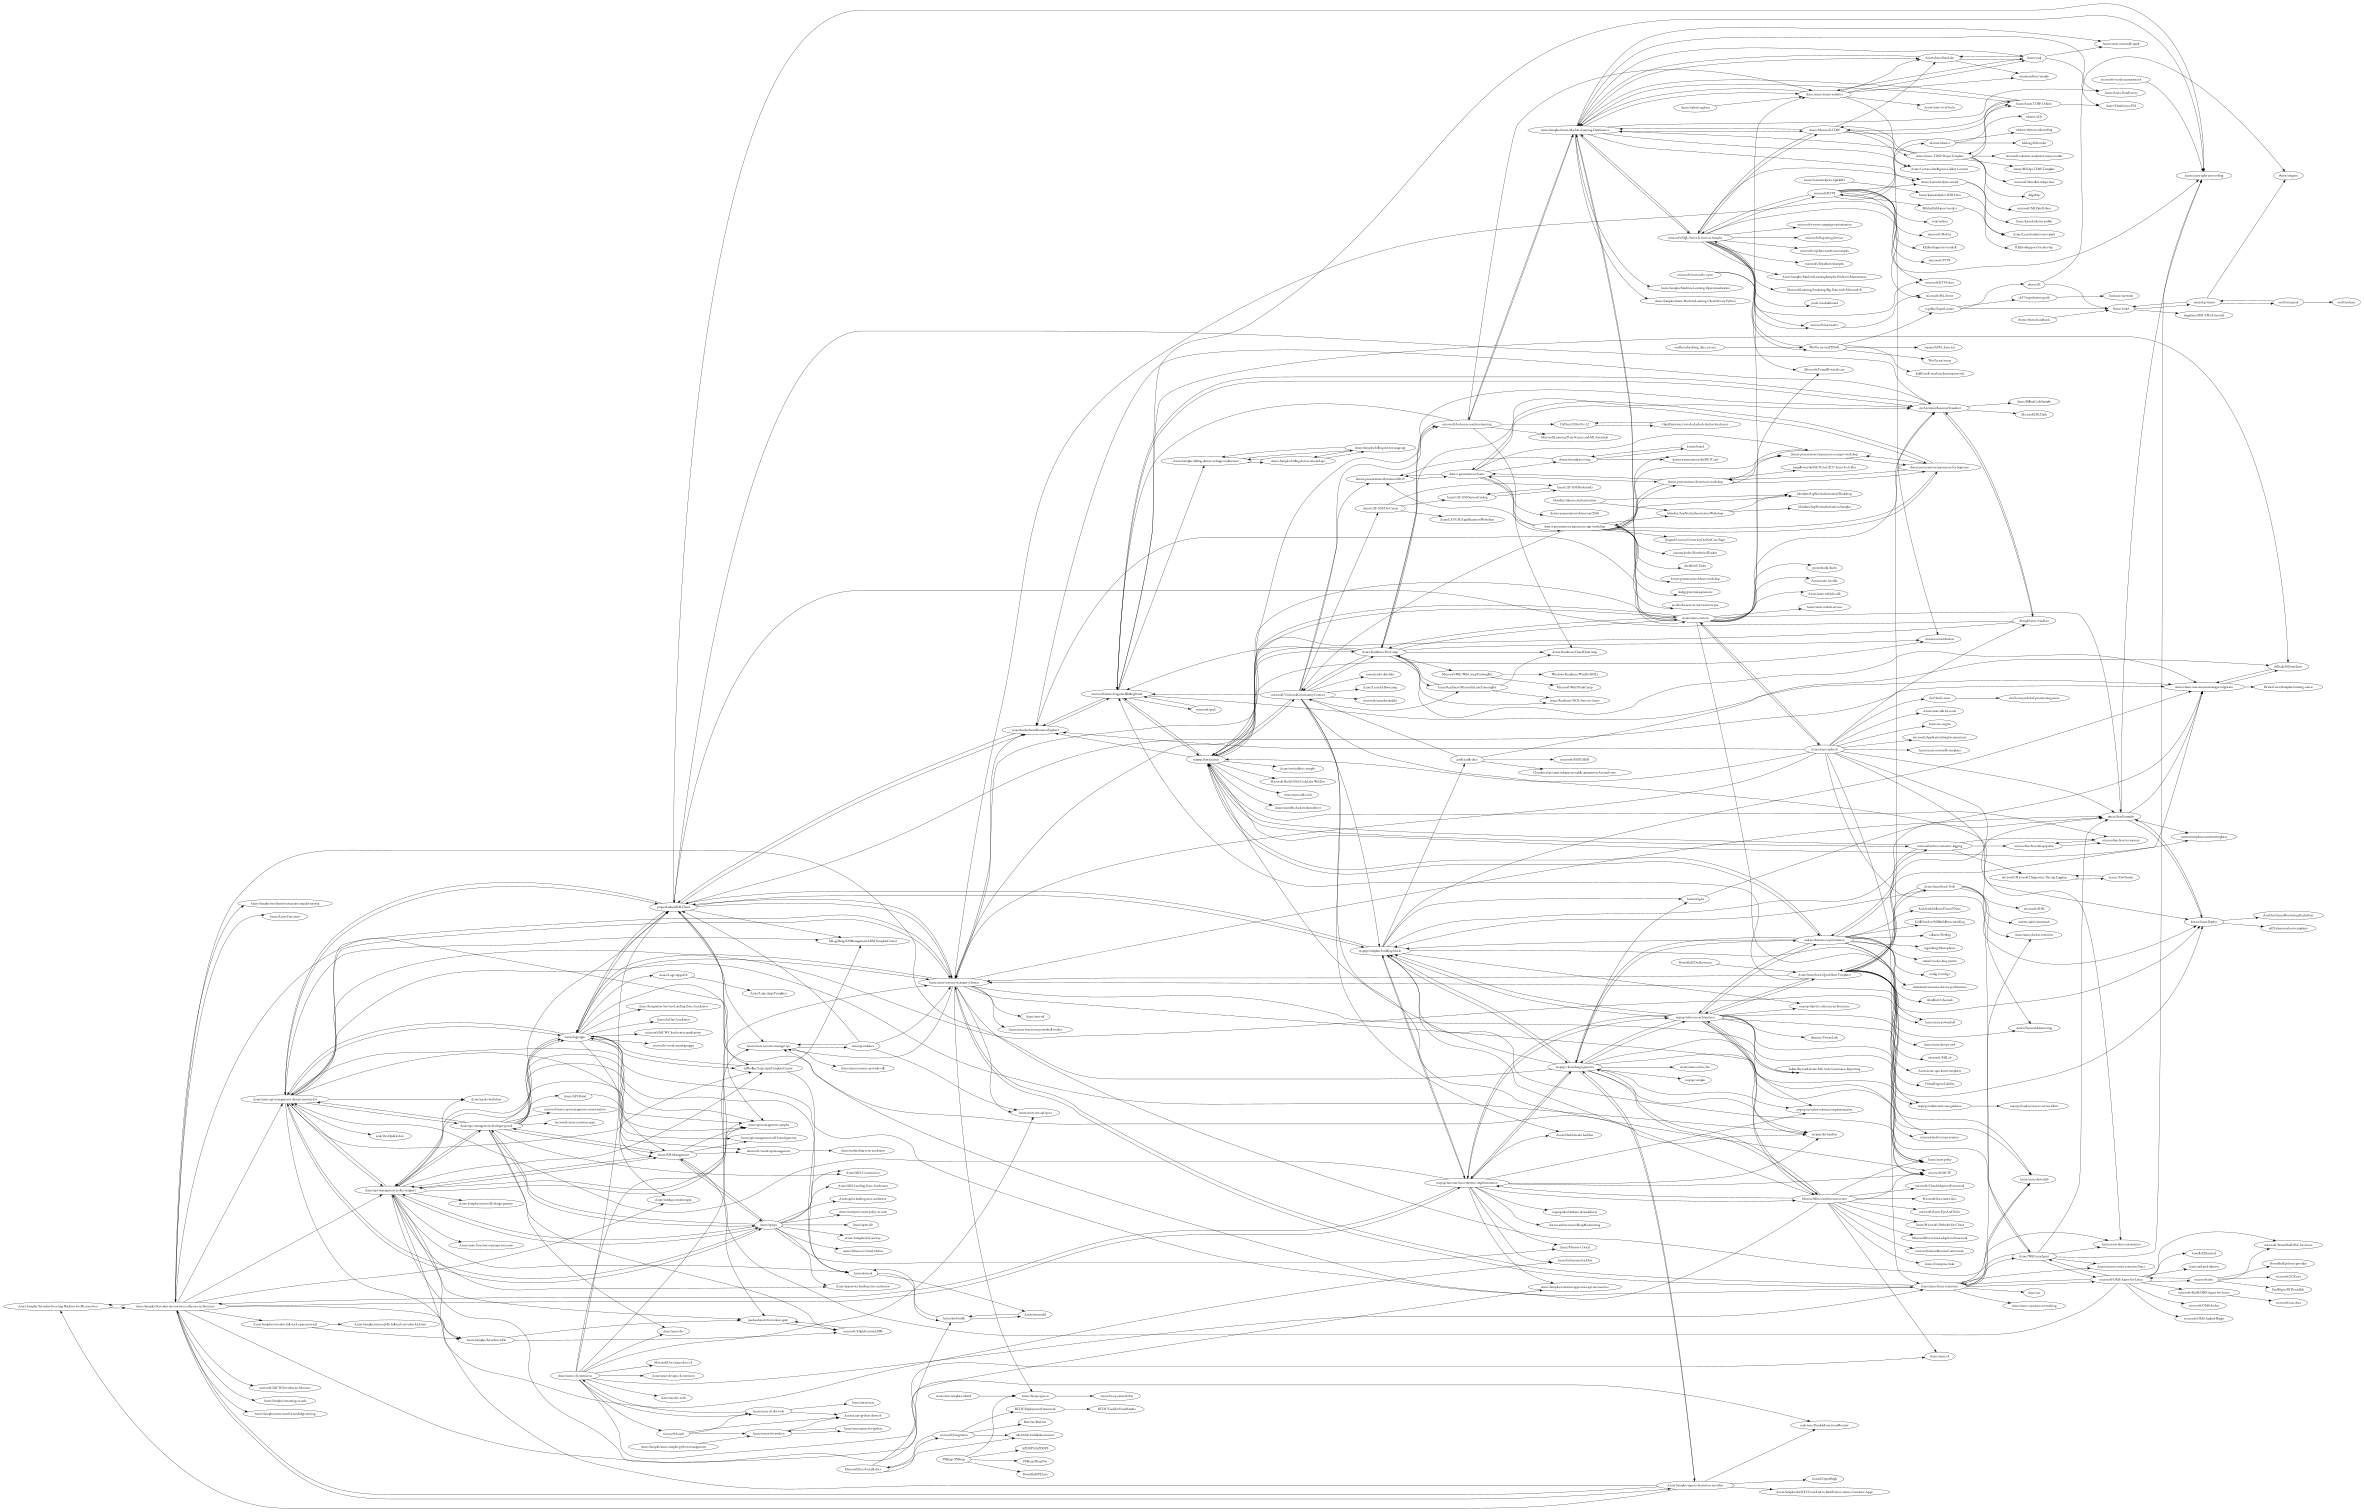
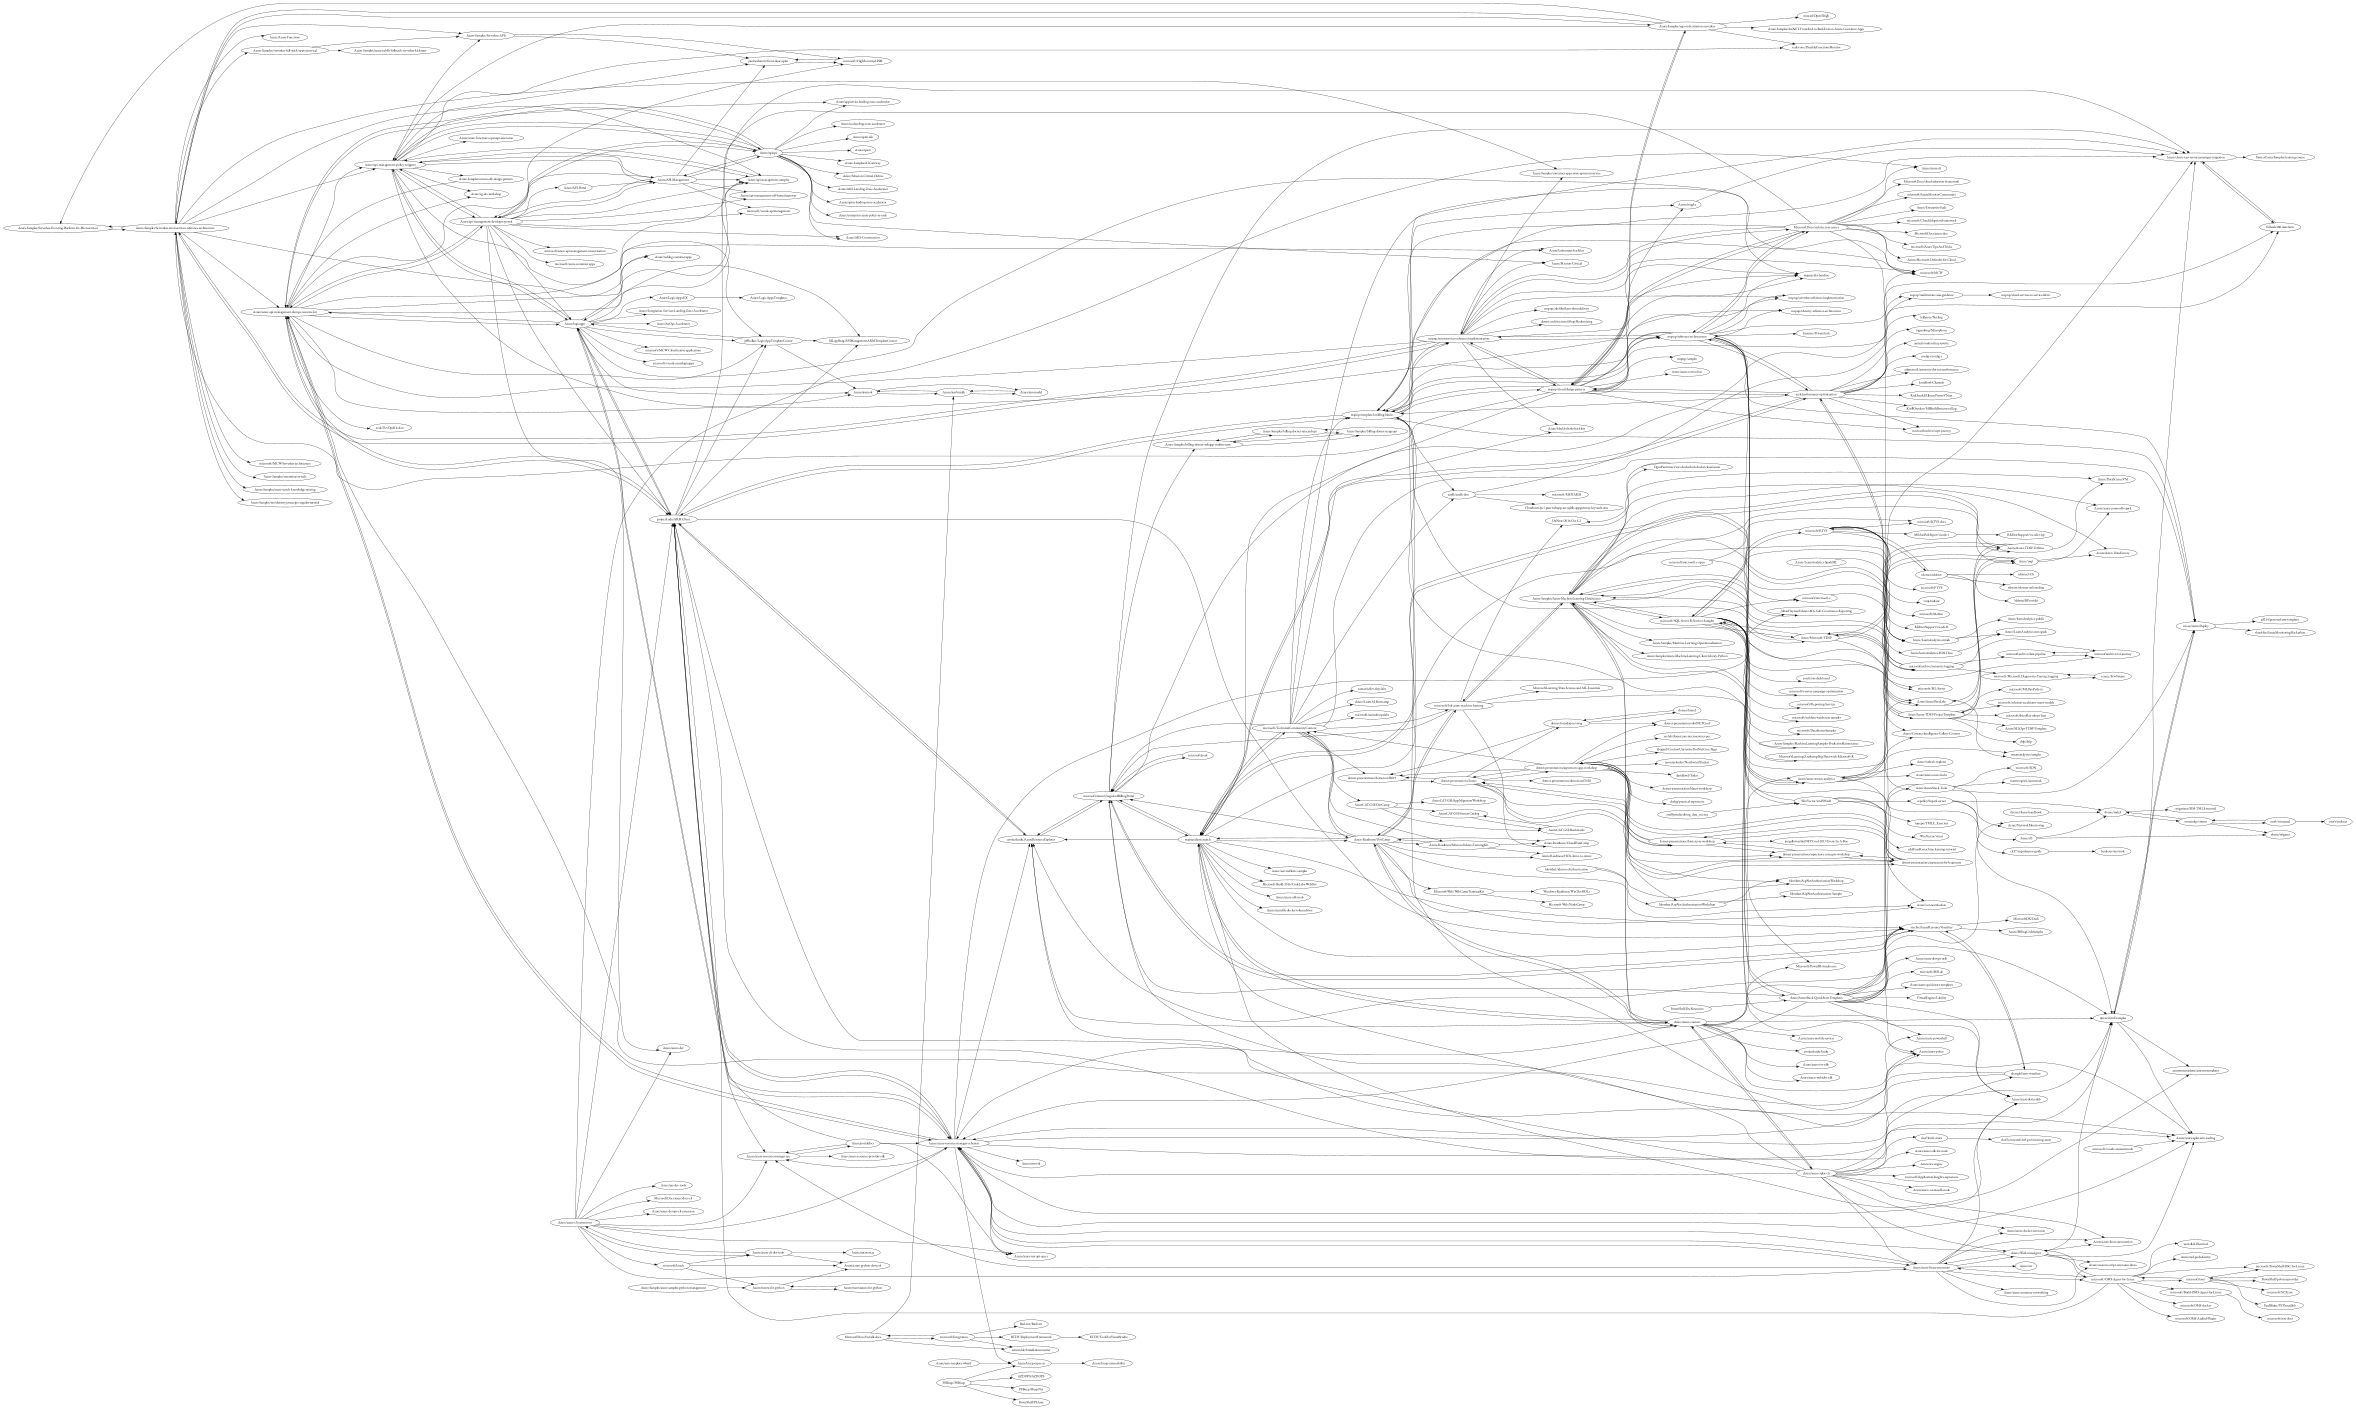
edge "Azure/iothub-explorer" -> "Azure/azure-stream-analytics": reversed
node "Azure/ipam": added
node "topepo/APM_Exercises": label "topepo/APM_Exercises" -> "topepo/TMLE_Exercises"
edge "azsdk/azsdk-docs" -> "microsoft/TechnicalCommunityContent": reversed
node "Azure/azure-cosmosdb-templates": label "Azure/azure-cosmosdb-templates" -> "Azure/azure-cosmosdb-node"
edge "mspnp/template-building-blocks" -> "Azure/azure-xplat-arm-tooling": added
node "Azure/azure-functions-powershell-worker": removed
edge "Azure/api-management-policy-snippets" -> "Azure/azure-api-management-devops-resource-kit": now "Azure-Samples/cosmos-db-design-patterns" -> "Azure/azure-api-management-devops-resource-kit"
edge "microsoft/vscode-apimanagement" -> "Azure/aca-landing-zone-accelerator": now "Azure/apiops" -> "Azure/aca-landing-zone-accelerator"
edge "PowerShell/psl-omi-provider" -> "microsoft/omi": added
